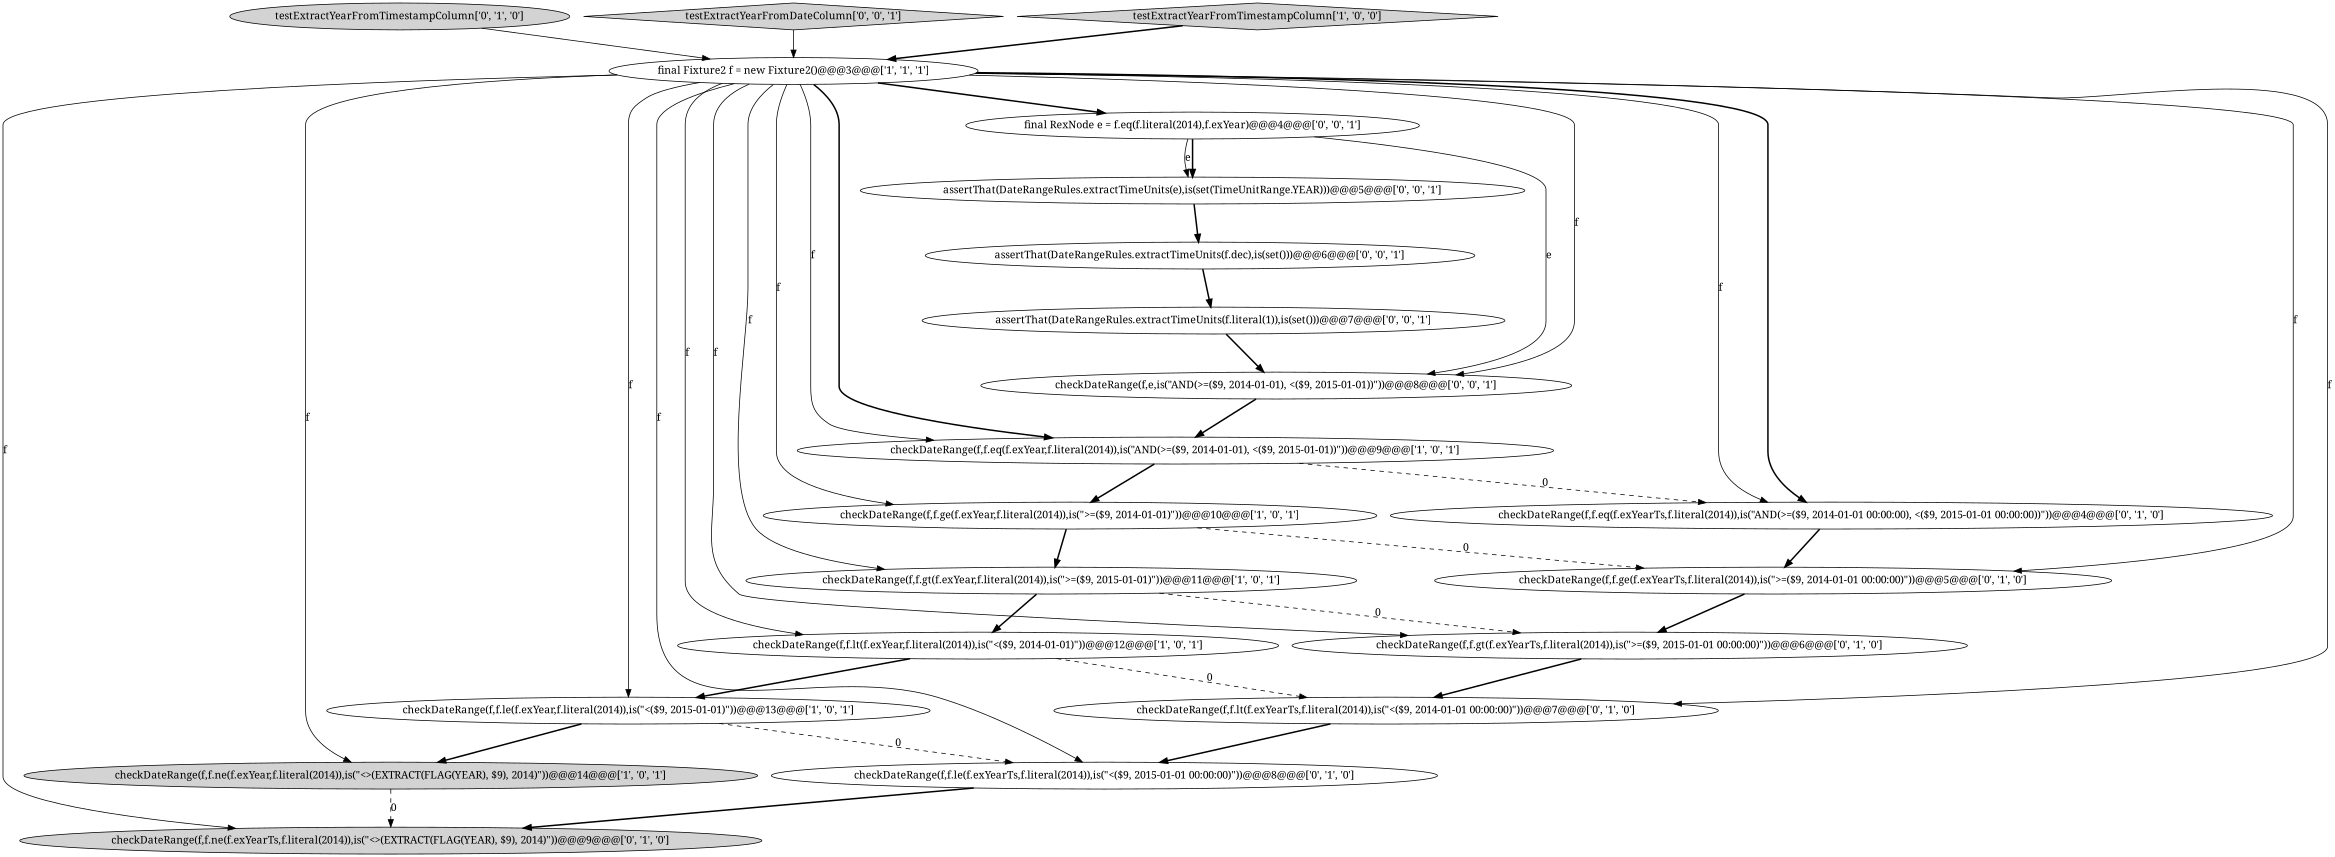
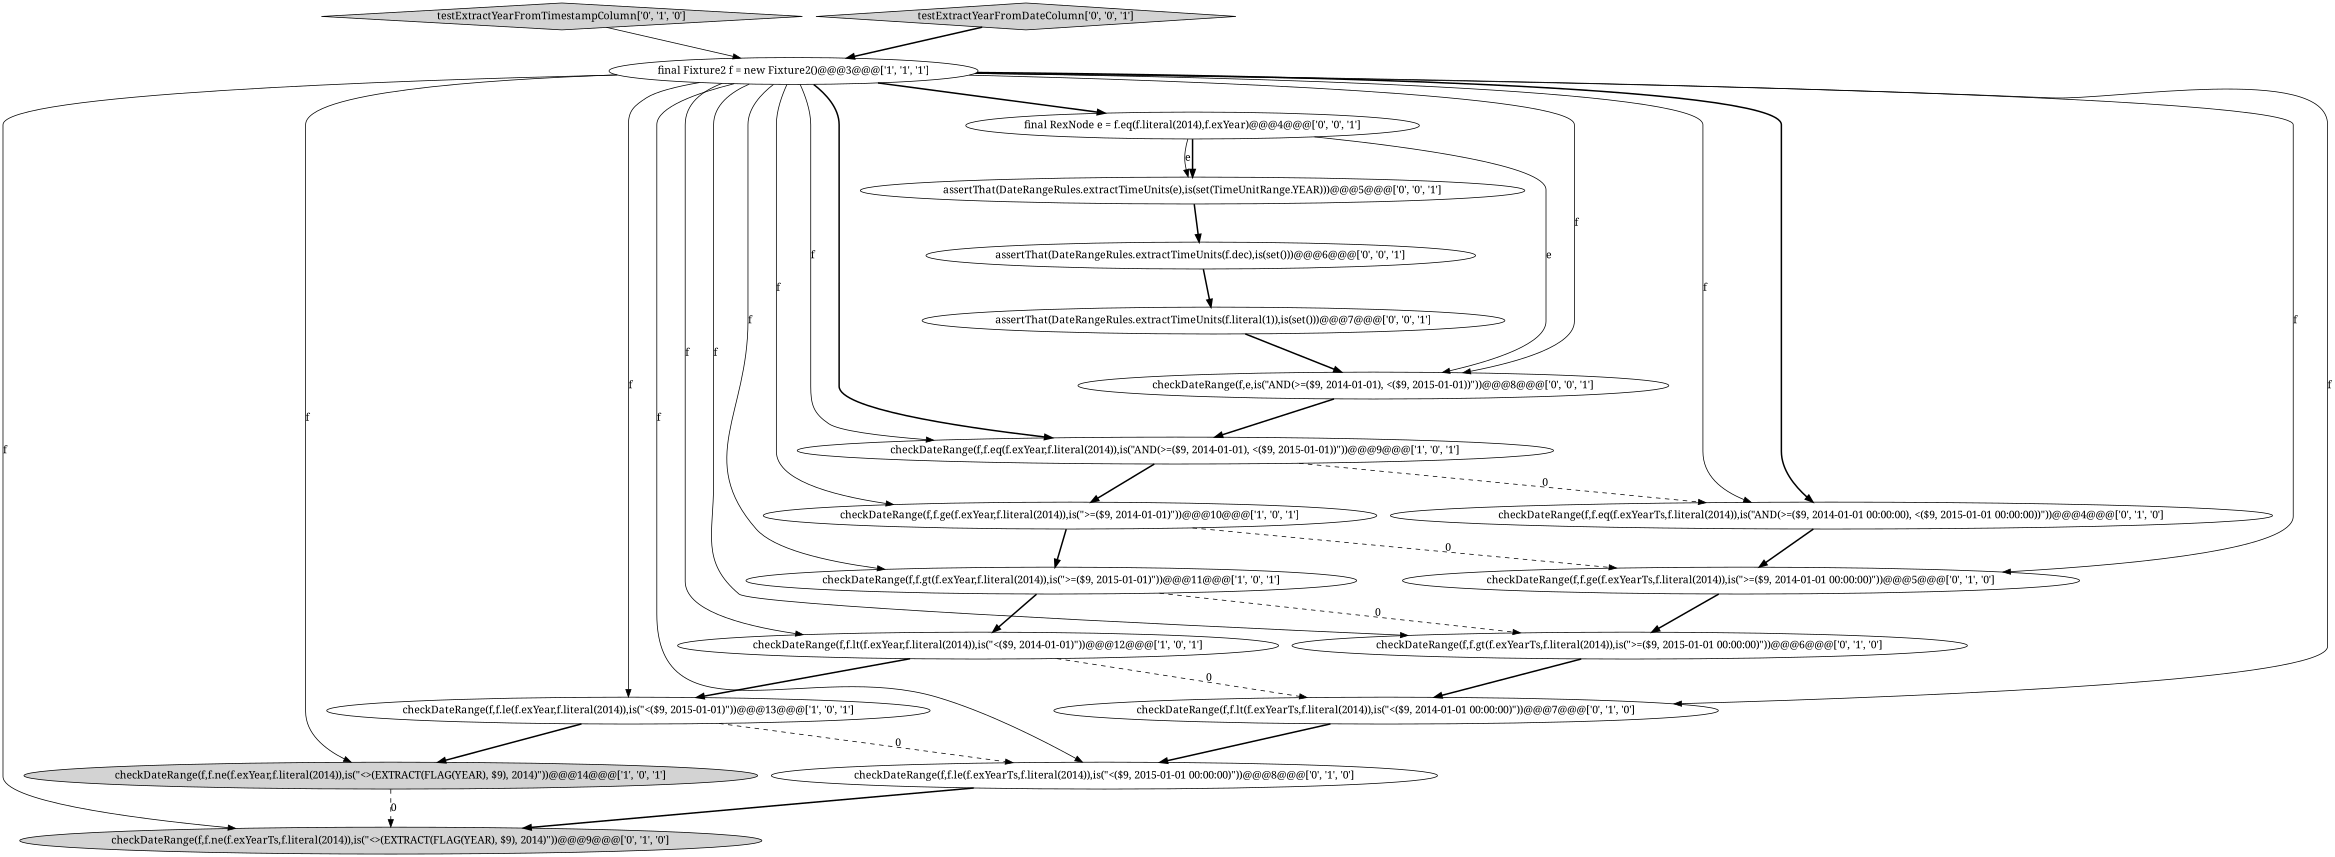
node "testExtractYearFromTimestampColumn['0', '1', '0']": shape ellipse -> diamond
node "testExtractYearFromTimestampColumn['1', '0', '0']": removed
edge "testExtractYearFromDateColumn['0', '0', '1']" -> "final Fixture2 f = new Fixture2()@@@3@@@['1', '1', '1']": style solid -> bold
